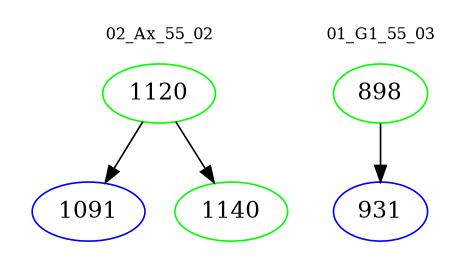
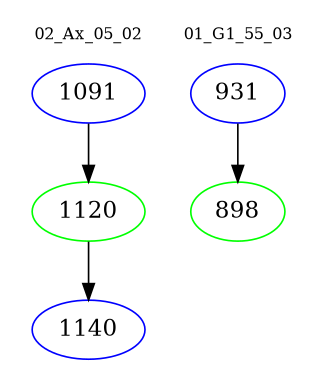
cluster "02_Ax_55_02": label "02_Ax_55_02" -> "02_Ax_05_02"
edge "1120" -> "1091": reversed
edge "898" -> "931": reversed
node "1140": color green -> blue
